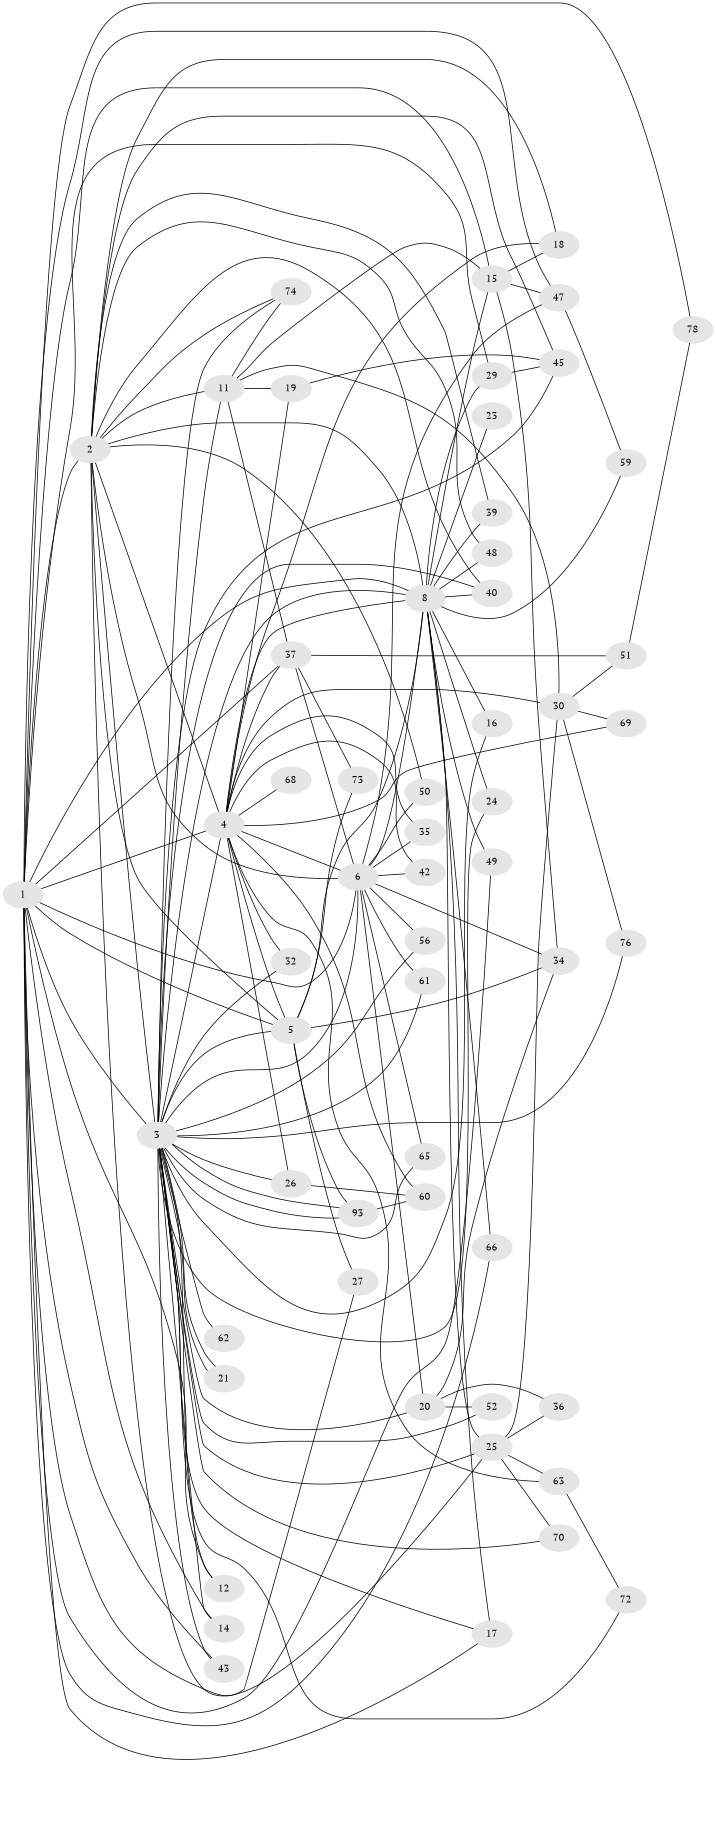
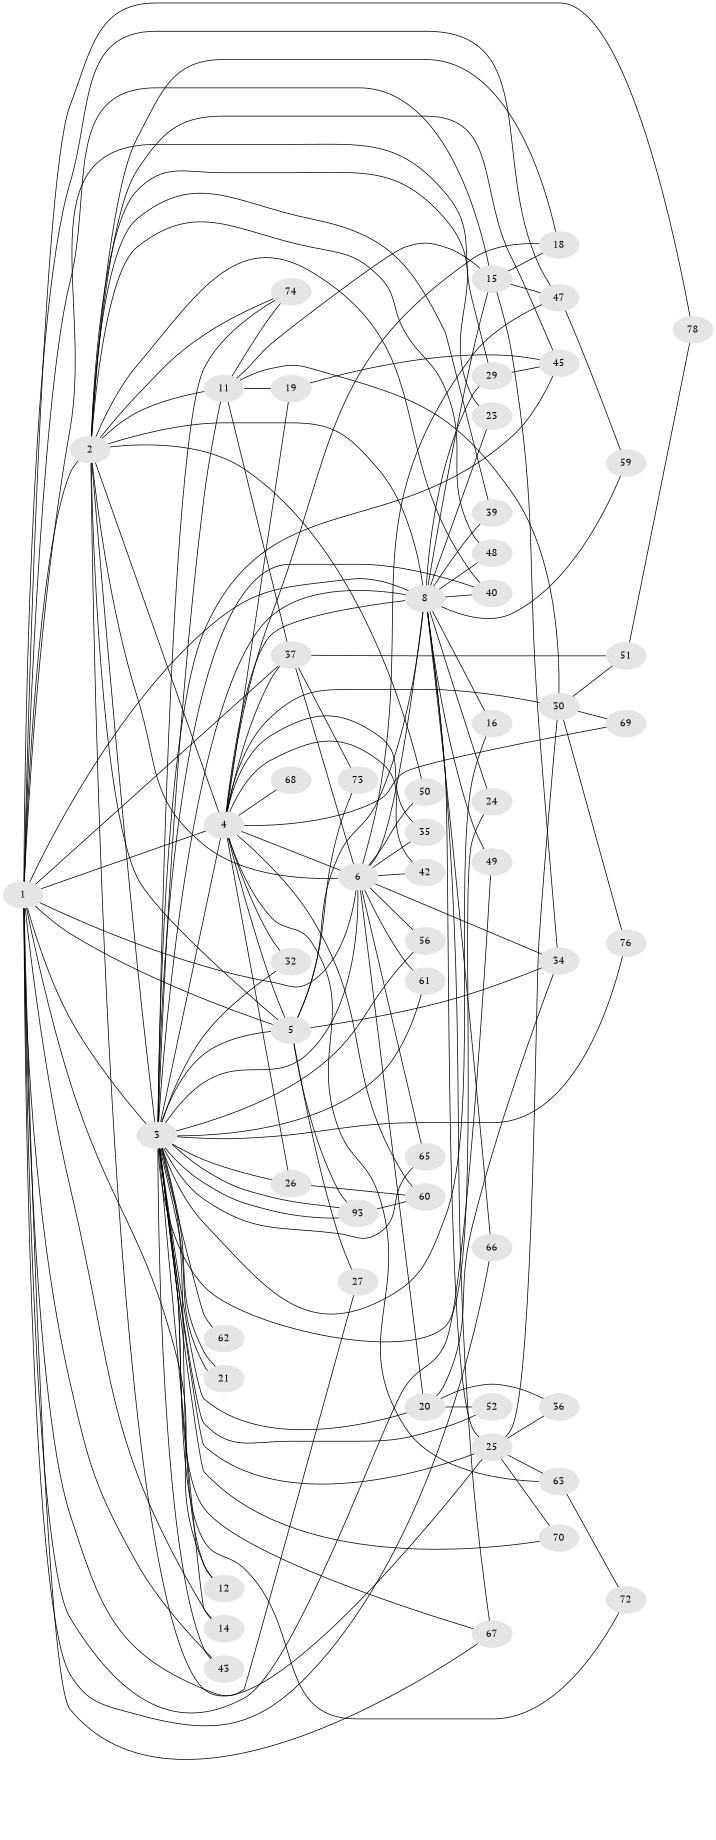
edge "23" -- "2": added
node "17": label "17" -> "67"
